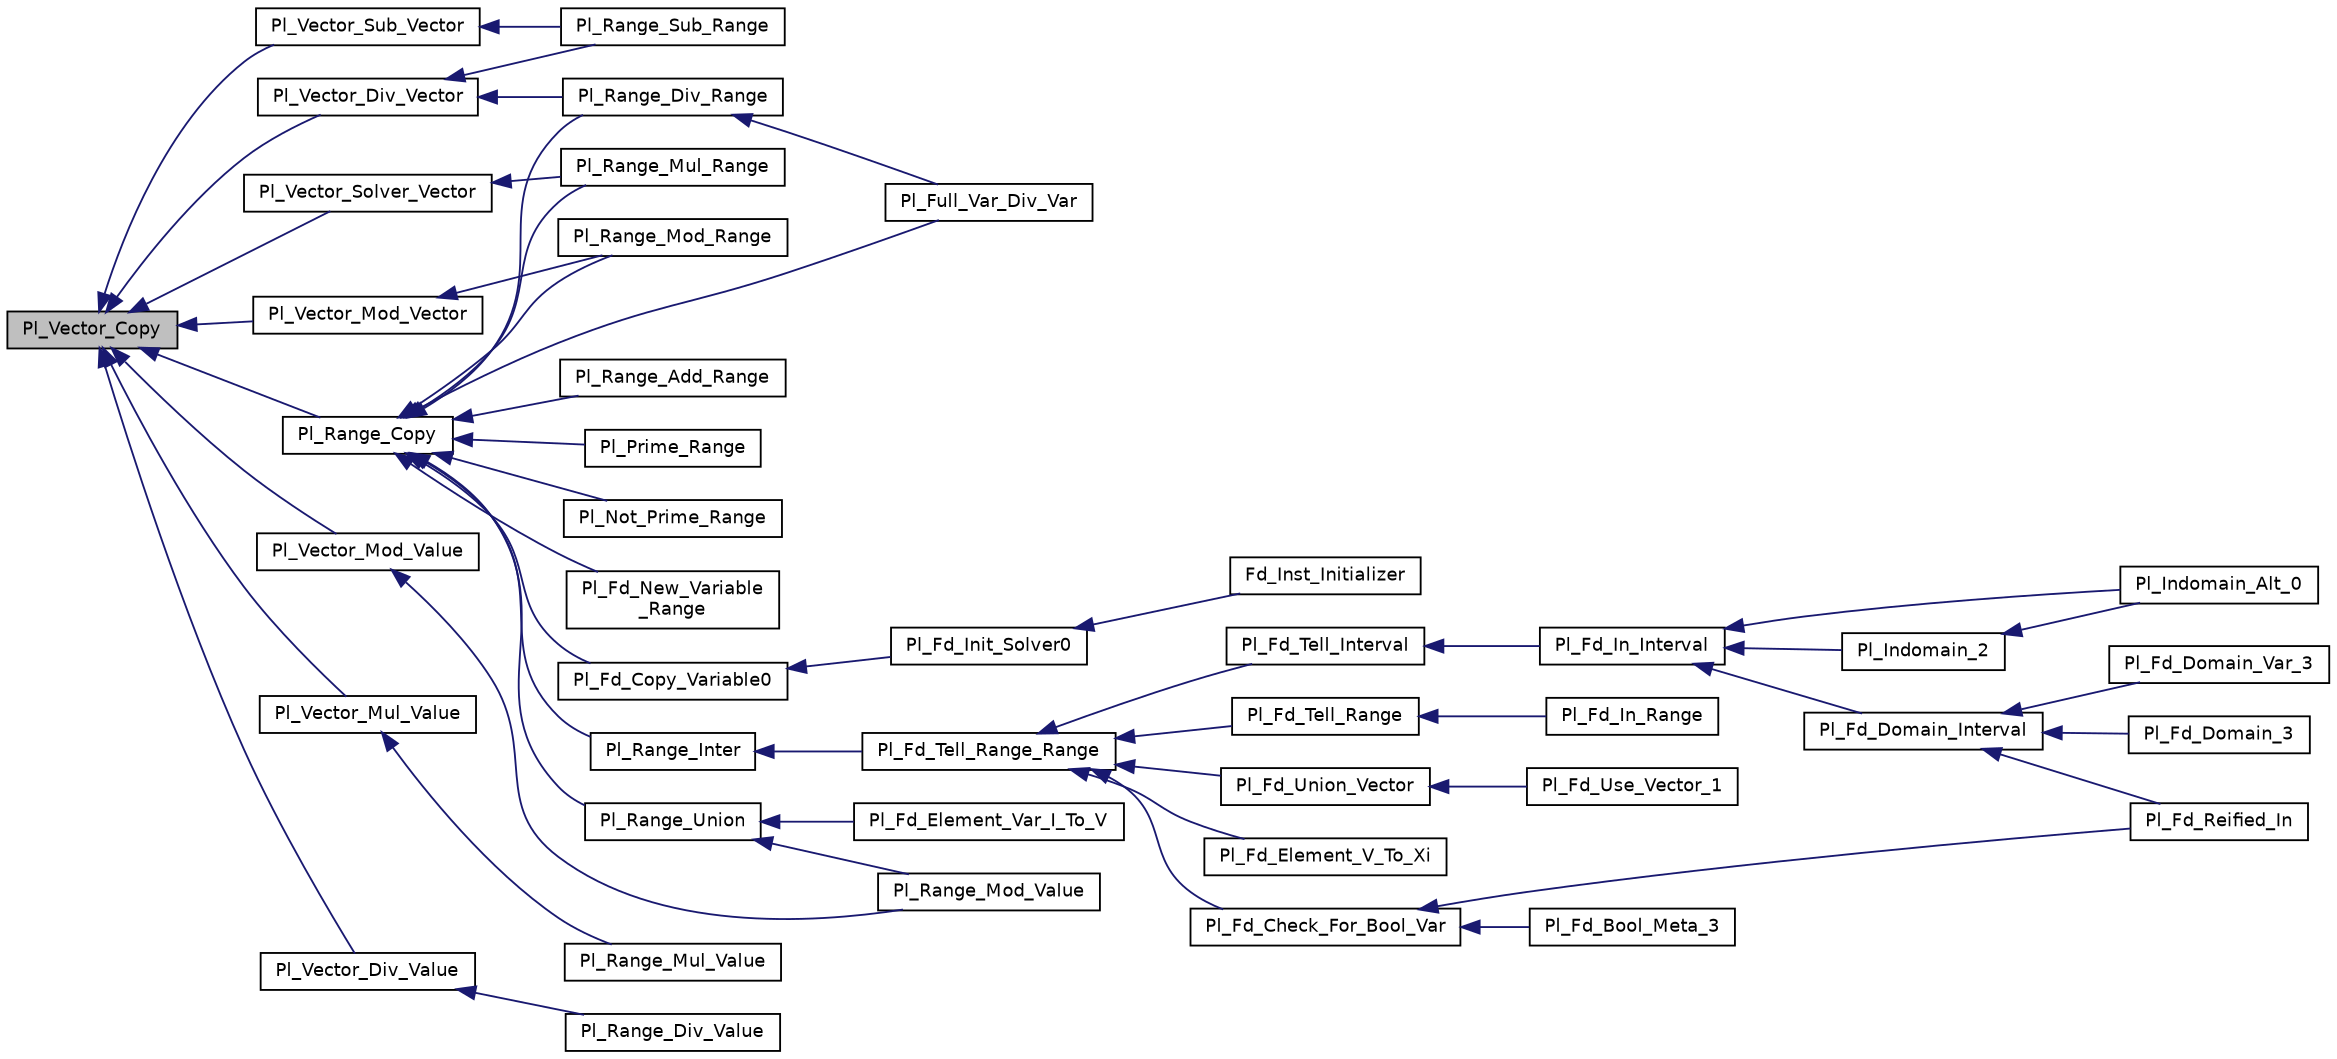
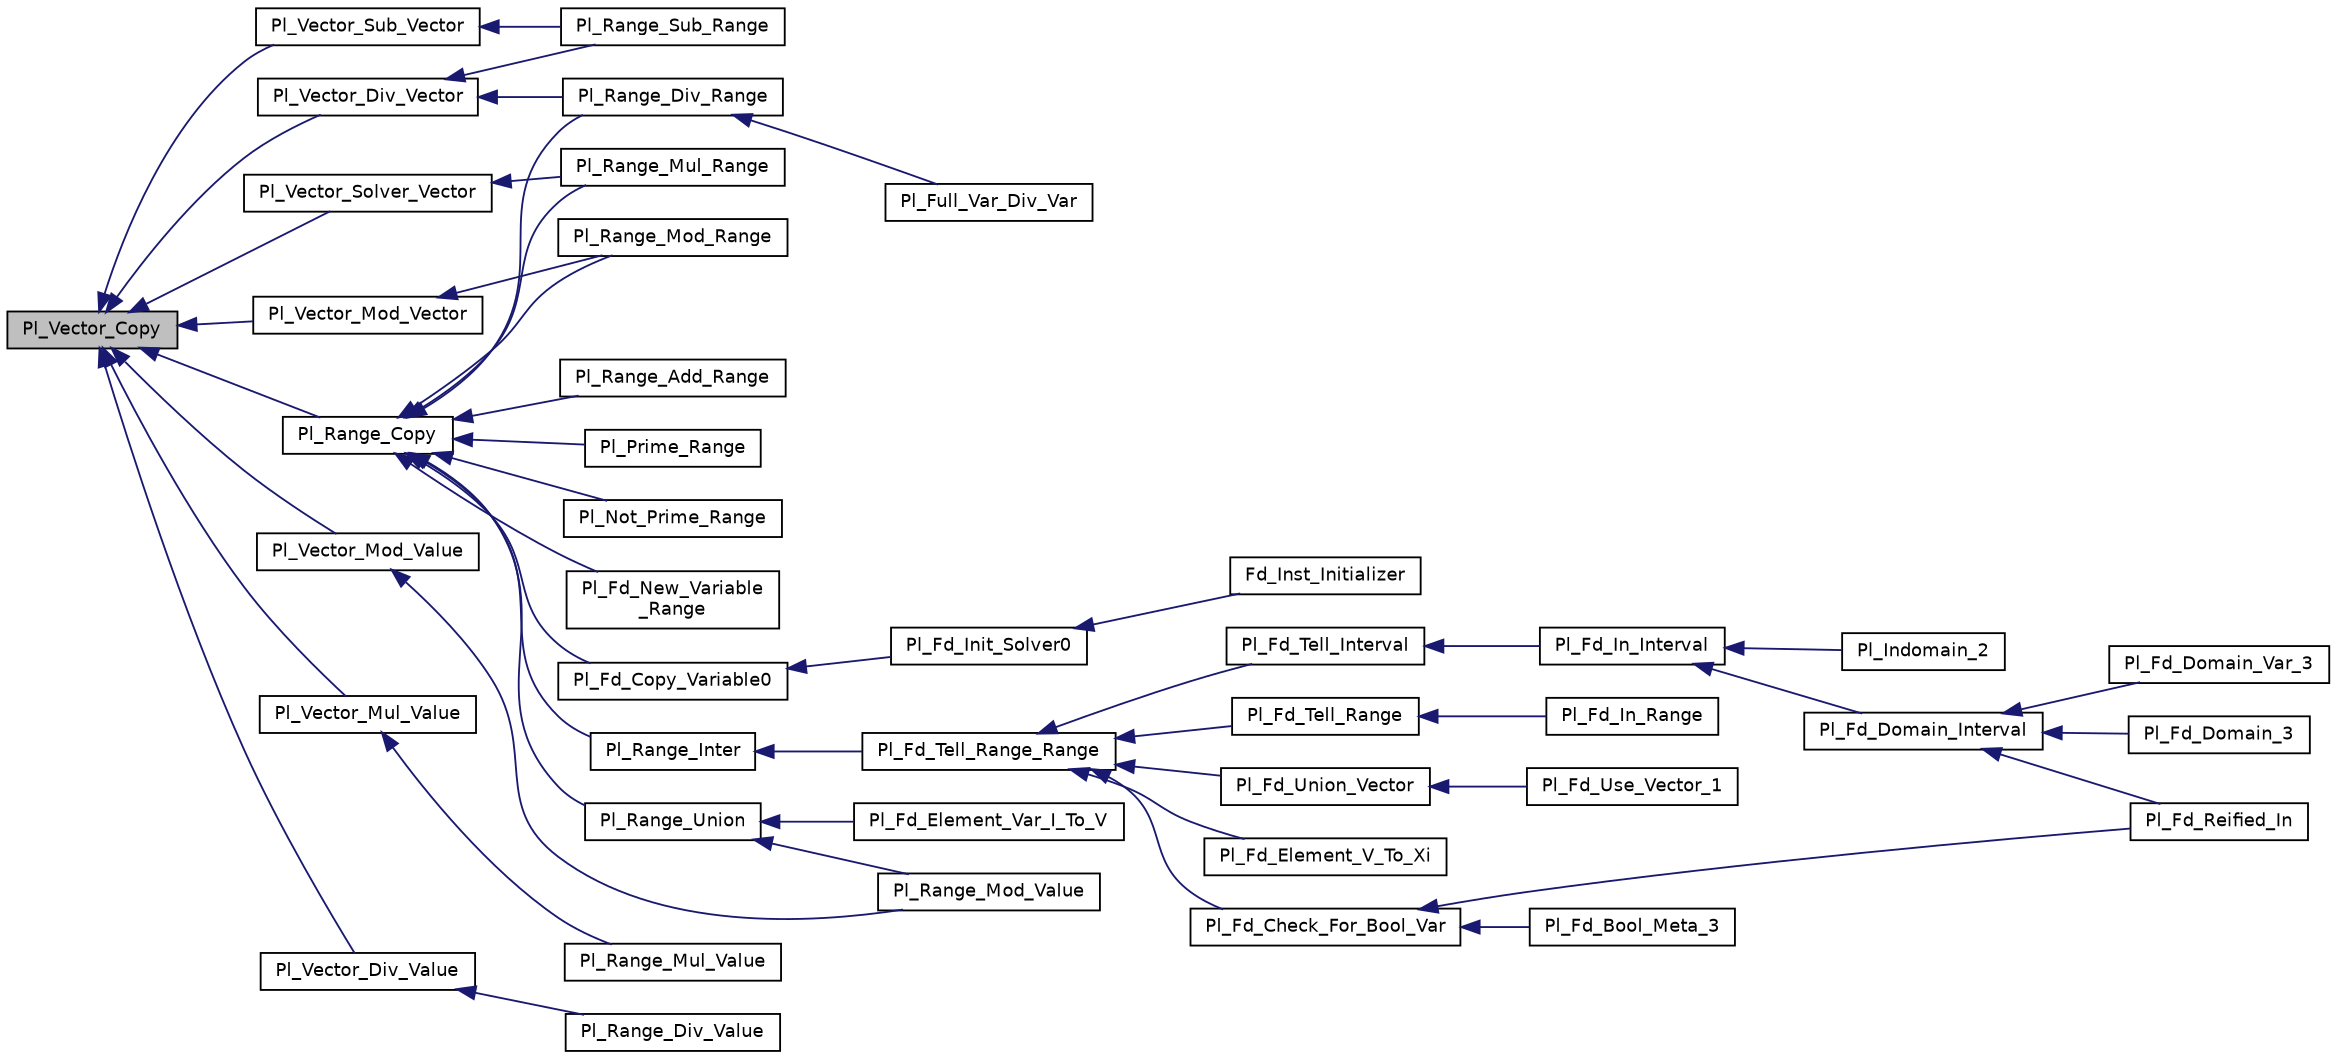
edge "Pl_Full_Var_Div_Var" -> "Pl_Range_Copy": removed
node "Pl_Indomain_Alt_0": removed
